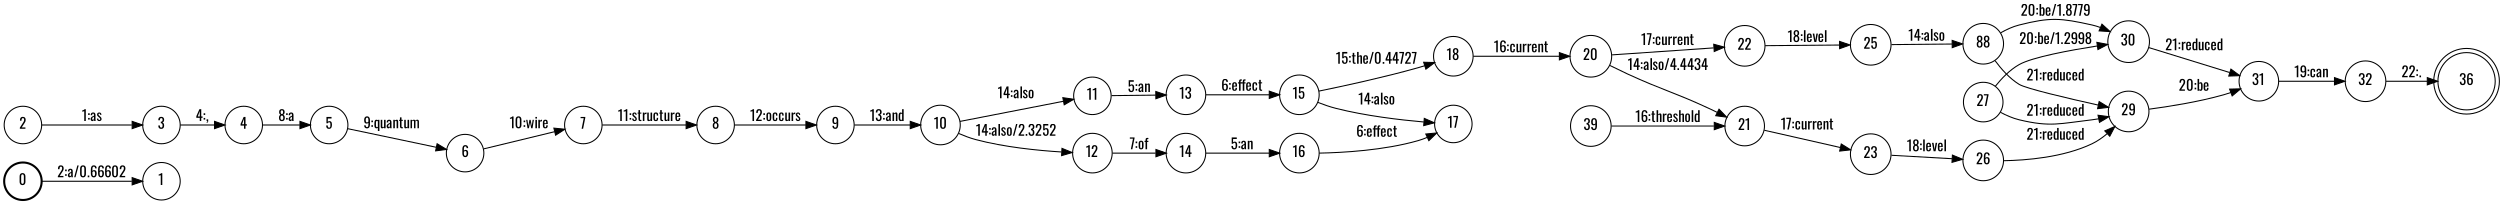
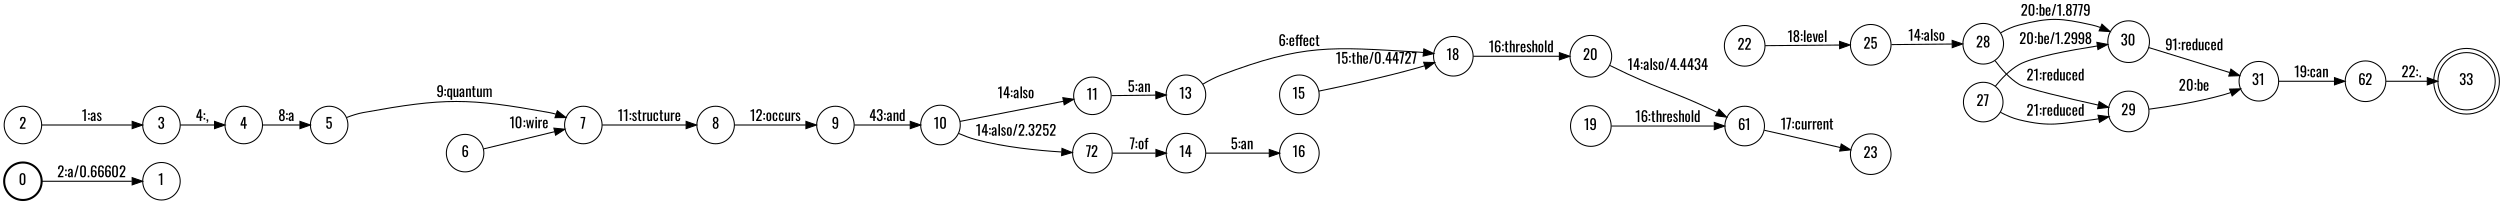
node "88": label "88" -> "28"
edge "30" -> "31": label "21:reduced" -> "91:reduced"
edge "18" -> "20": label "16:current" -> "16:threshold"
edge "20" -> "22": removed, label "17:current"
node "32": label "32" -> "62"
node "36": label "36" -> "33"
edge "13" -> "15": now "13" -> "18"
edge "9" -> "10": label "13:and" -> "43:and"
node "17": removed
node "39": label "39" -> "19"
node "21": label "21" -> "61"
edge "5" -> "6": now "5" -> "7"
node "12": label "12" -> "72"
node "26": removed
